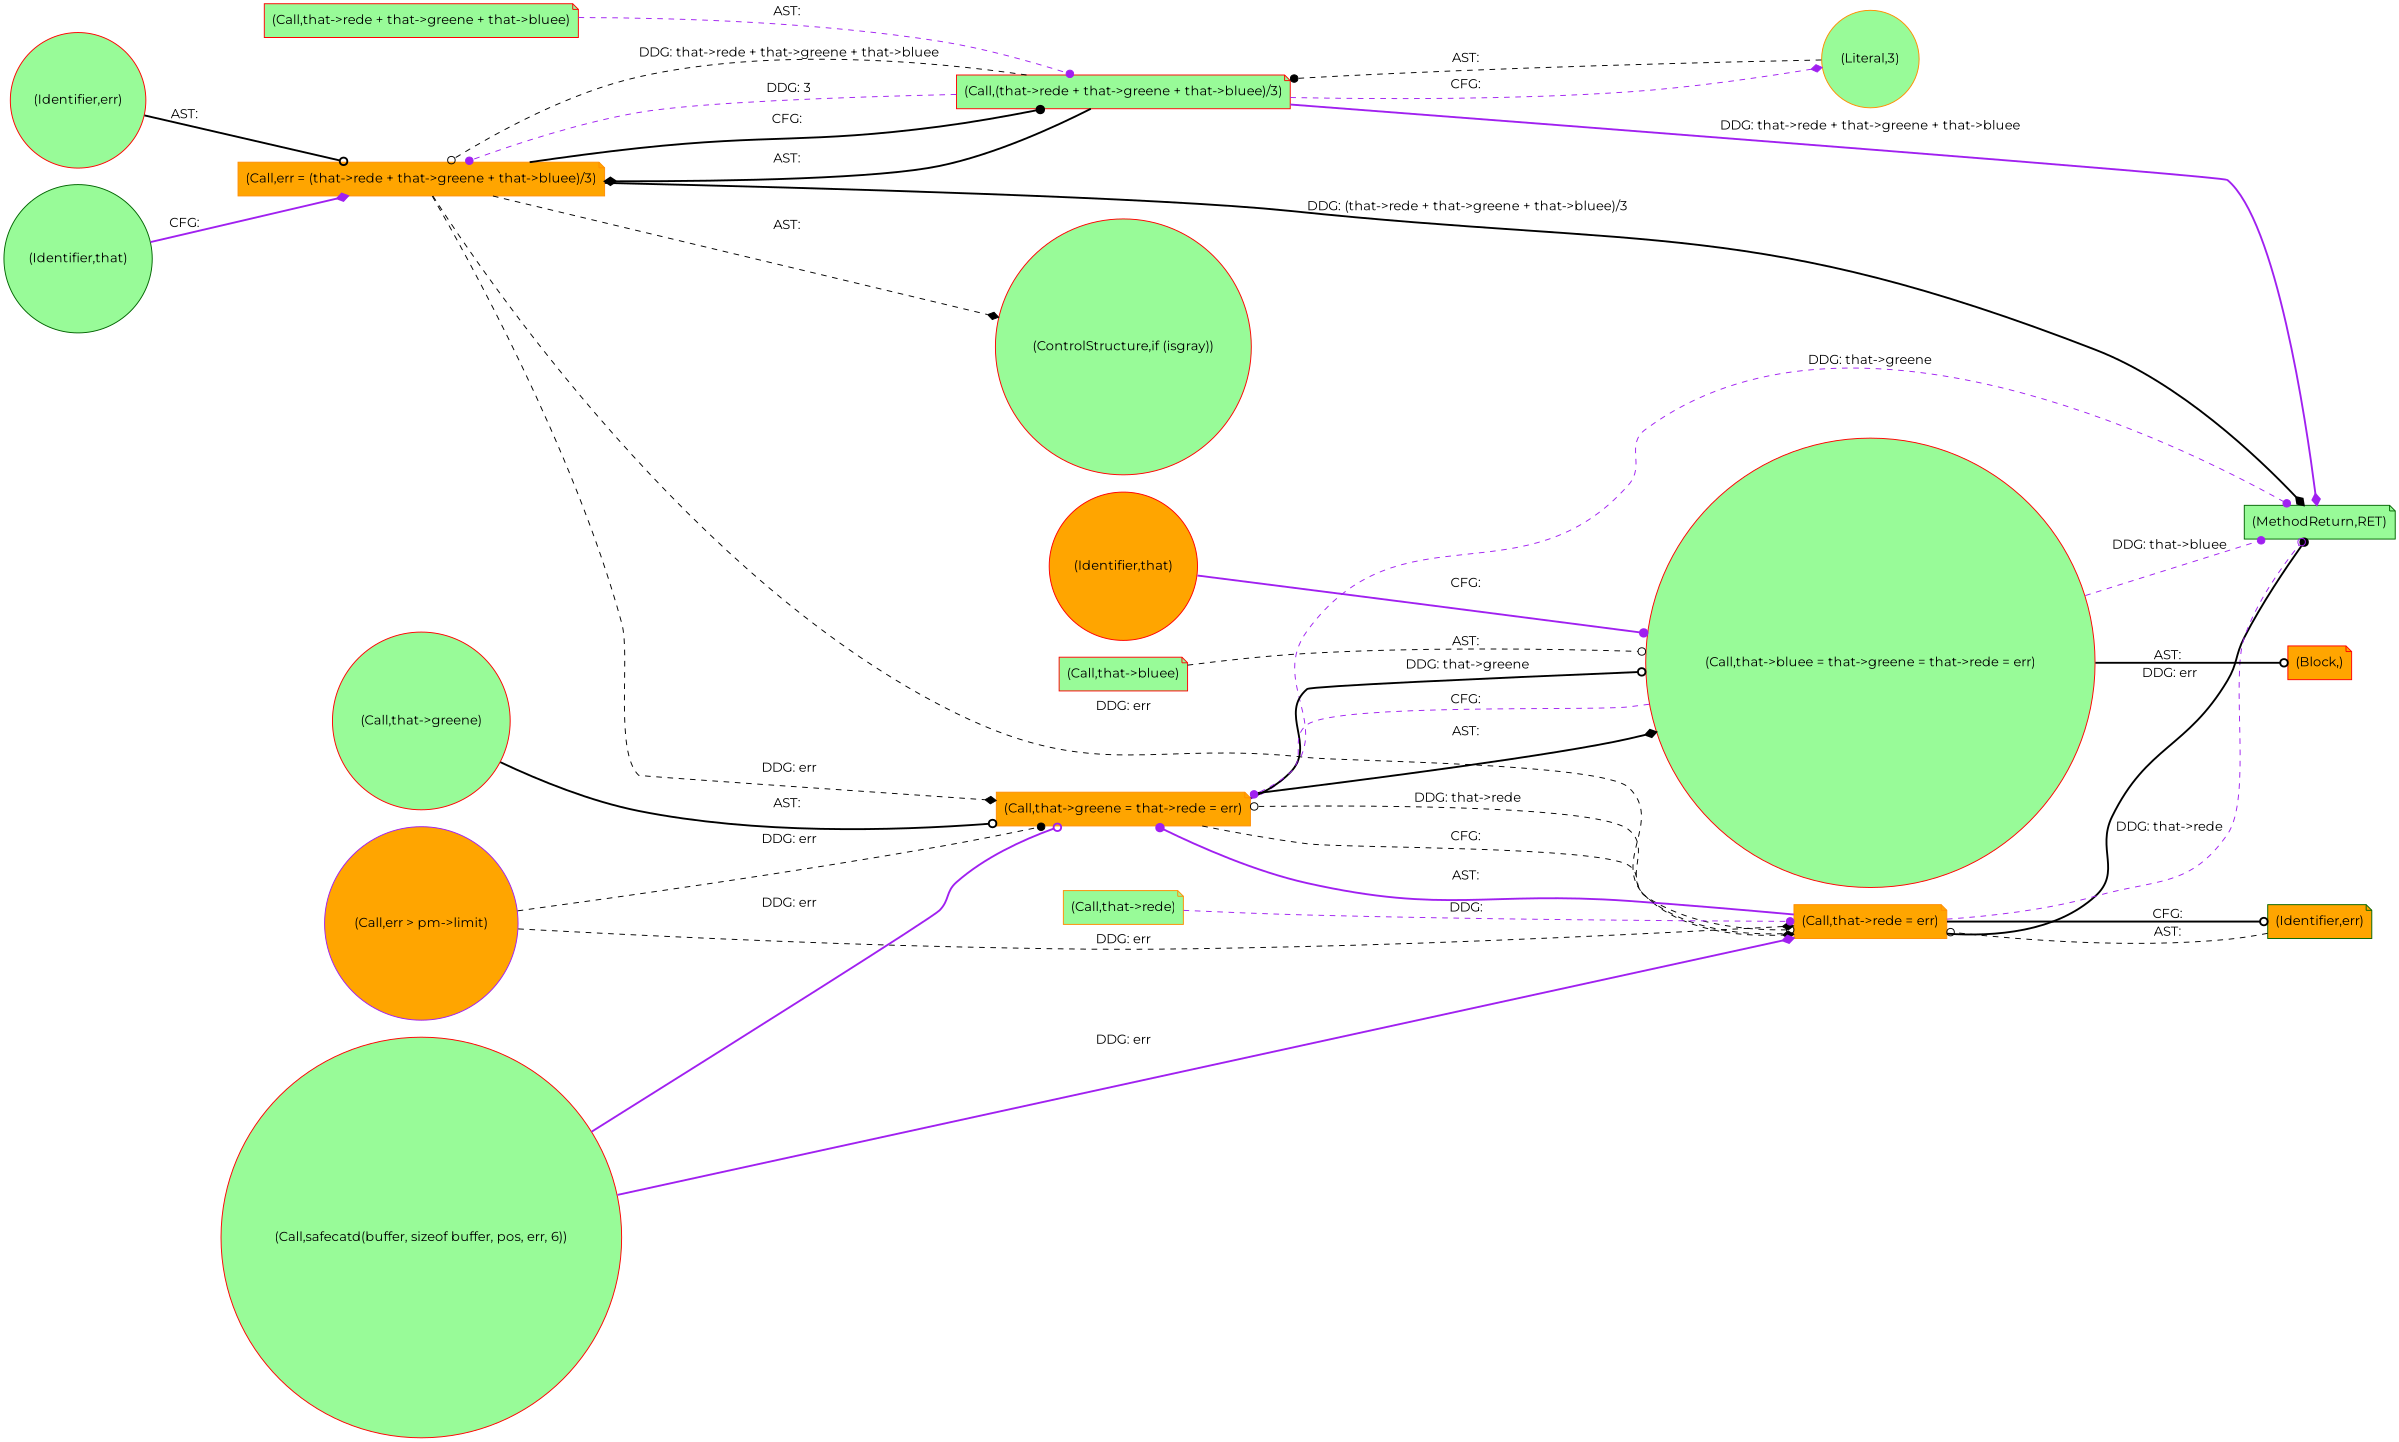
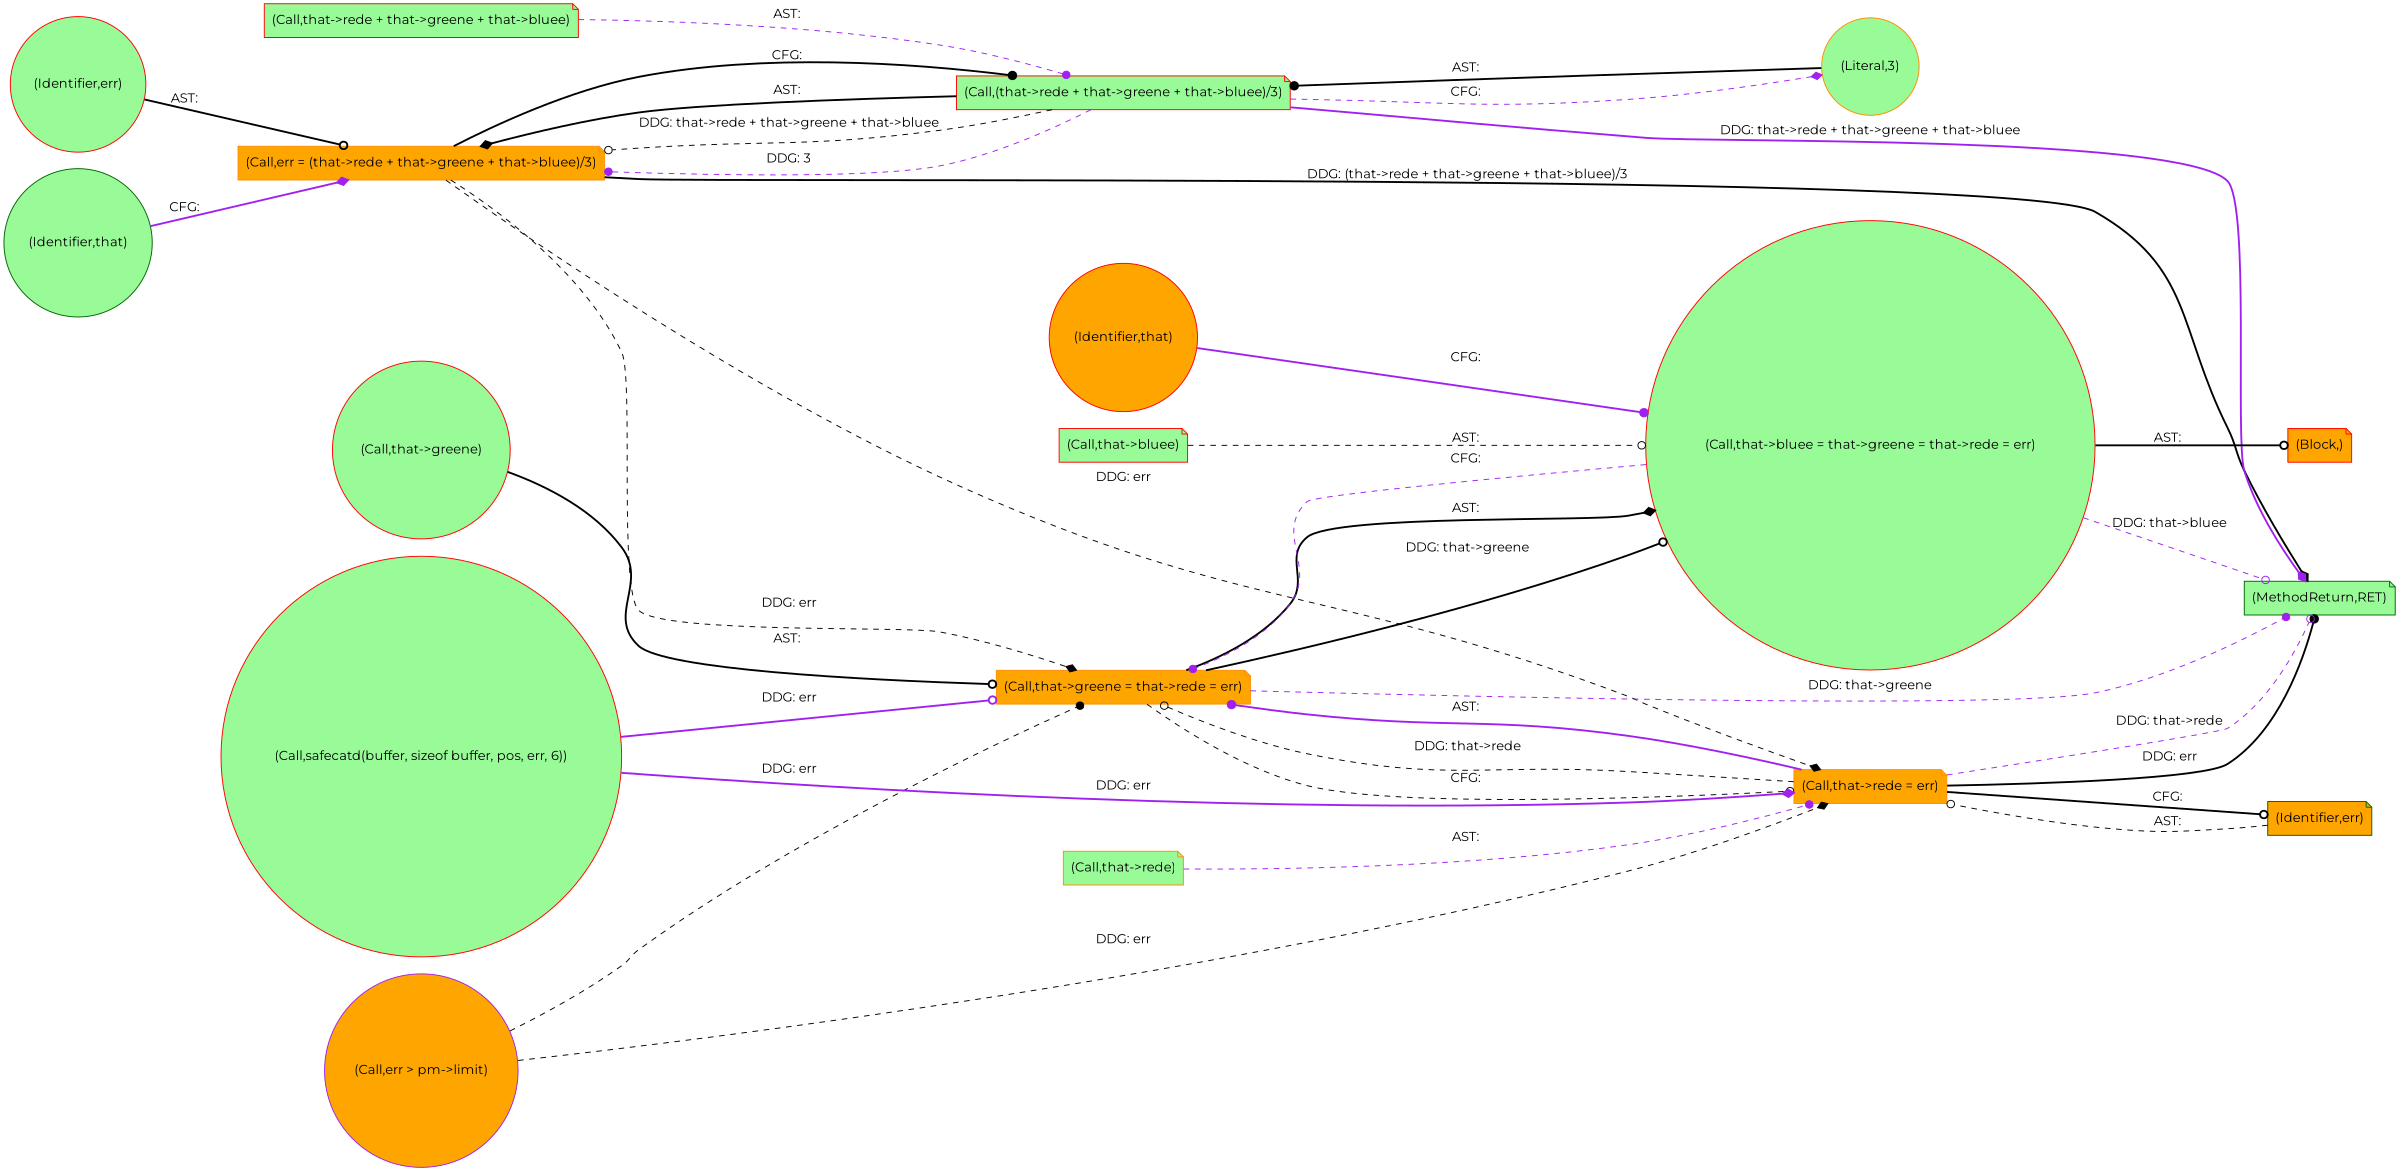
edge "(Literal,3)" -> "(Call,(that->rede + that->greene + that->bluee)/3)": style dashed -> bold
node "(ControlStructure,if (isgray))": removed
edge "(Call,that->bluee = that->greene = that->rede = err)" -> "(MethodReturn,RET)": arrowhead dot -> odot
edge "(Call,that->rede)" -> "(Call,that->rede = err)": label "DDG: " -> "AST: "
